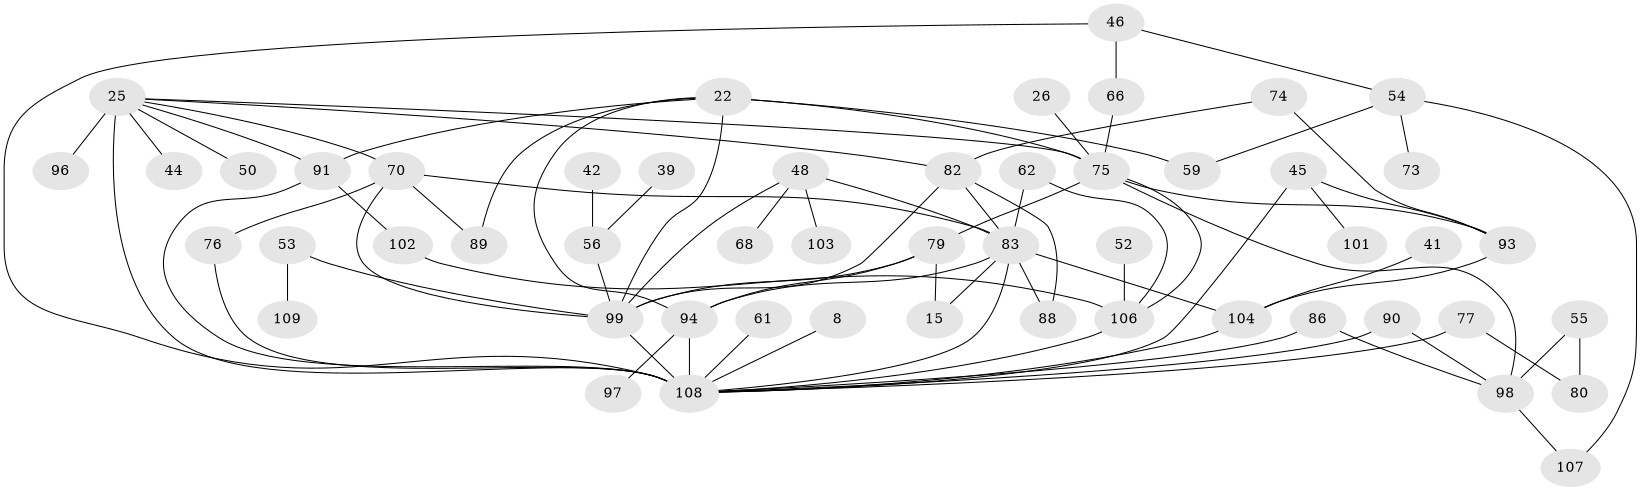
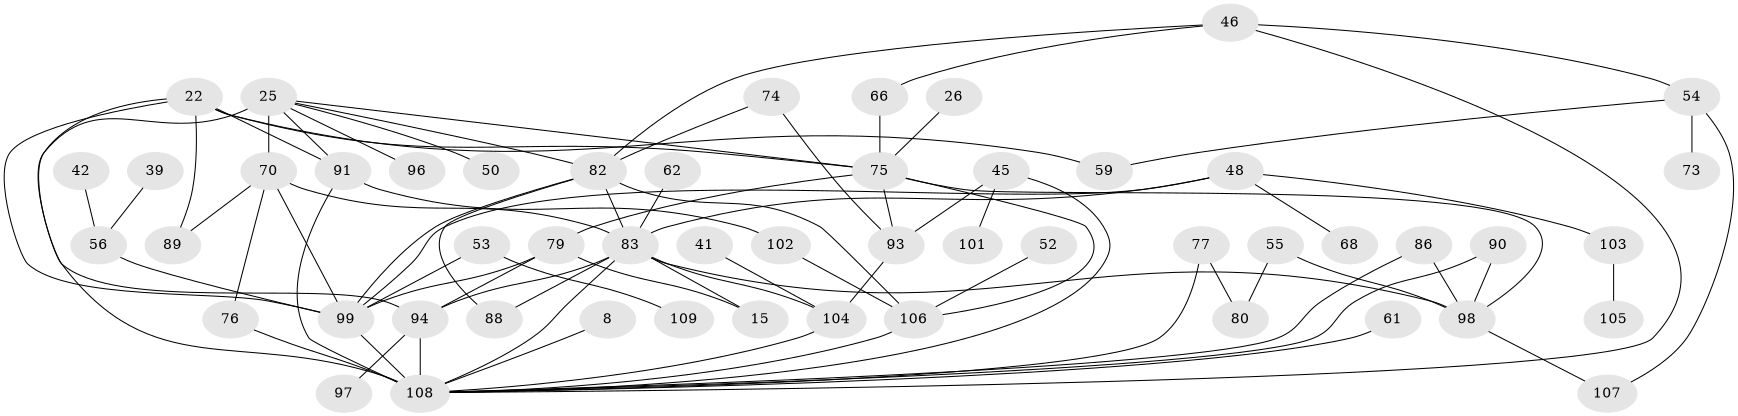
edge "46" -- "82": added
node "44": removed
edge "62" -- "106": now "82" -- "106"
edge "83" -- "98": added
node "105": added
